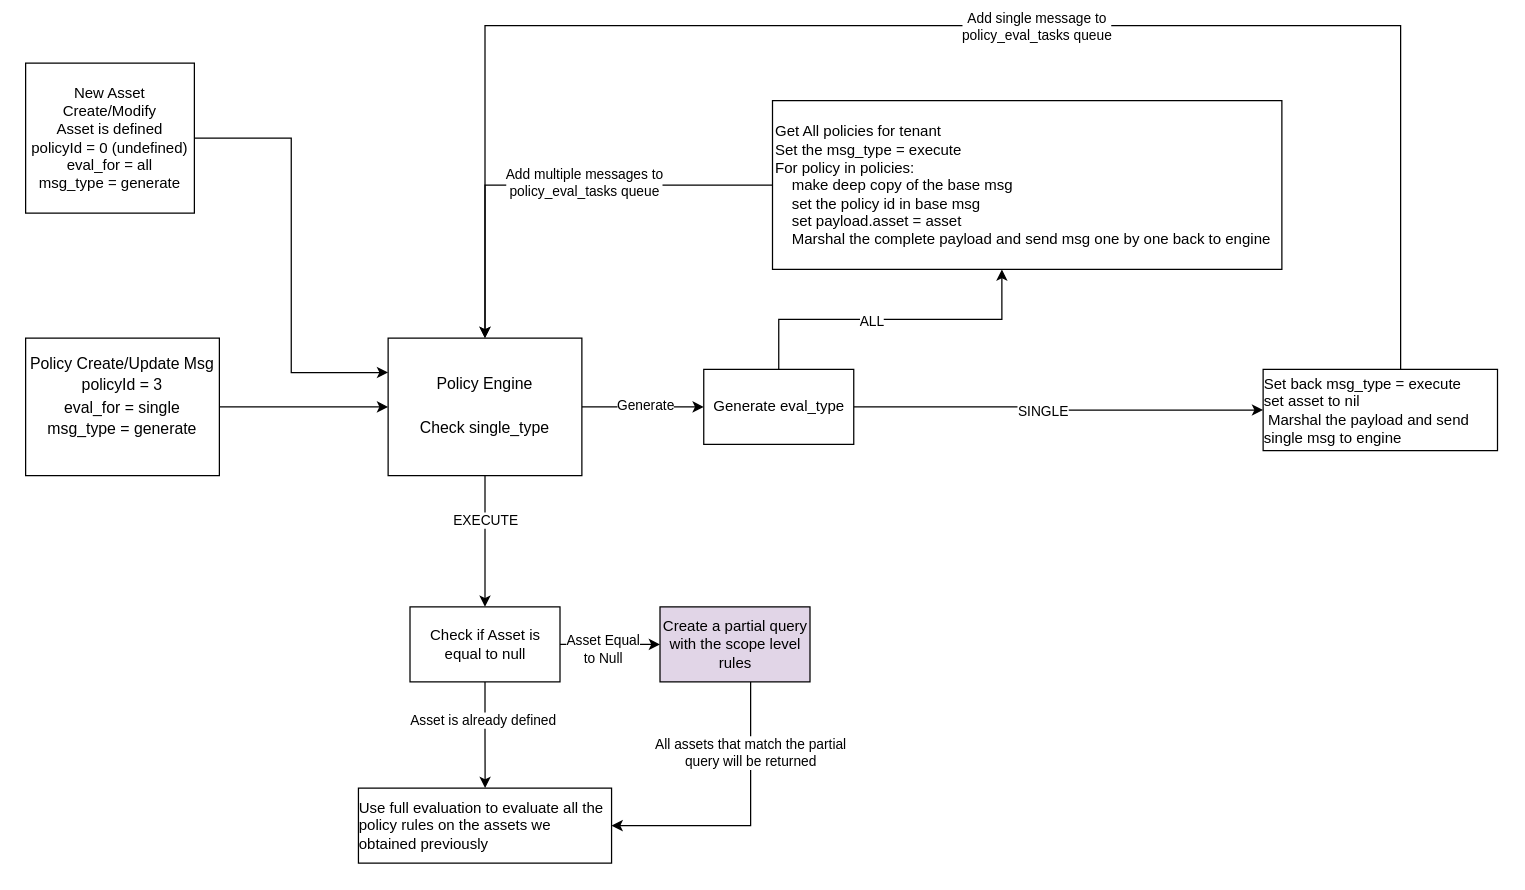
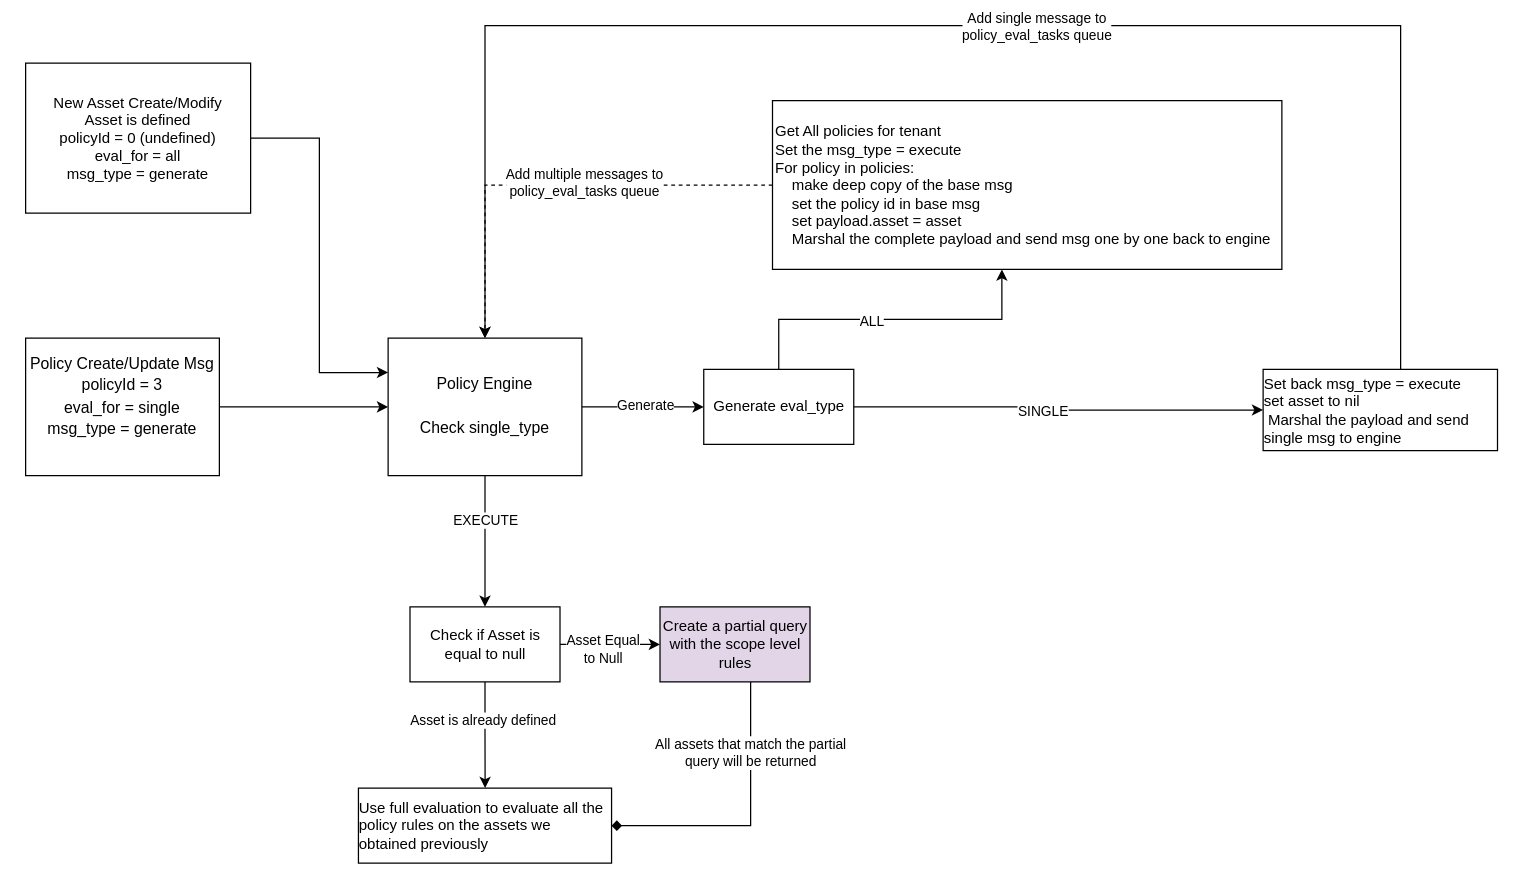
node "New Asset Create/Modify Asset is defined policyId = 0 (undefined) eval_for = all msg_type = generate": size 169x150 -> 225x150
edge "Get All policies for tenant Set the msg_type = execute For policy in policies: make deep copy of the base msg set the policy id in base msg set payload.asset = asset Marshal the complete payload and send msg one by one back to engine" -> "Policy Engine Check single_type": style solid -> dashed
edge "Create a partial query with the scope level rules" -> "Use full evaluation to evaluate all the policy rules on the assets we obtained previously": arrowhead classic -> diamond
